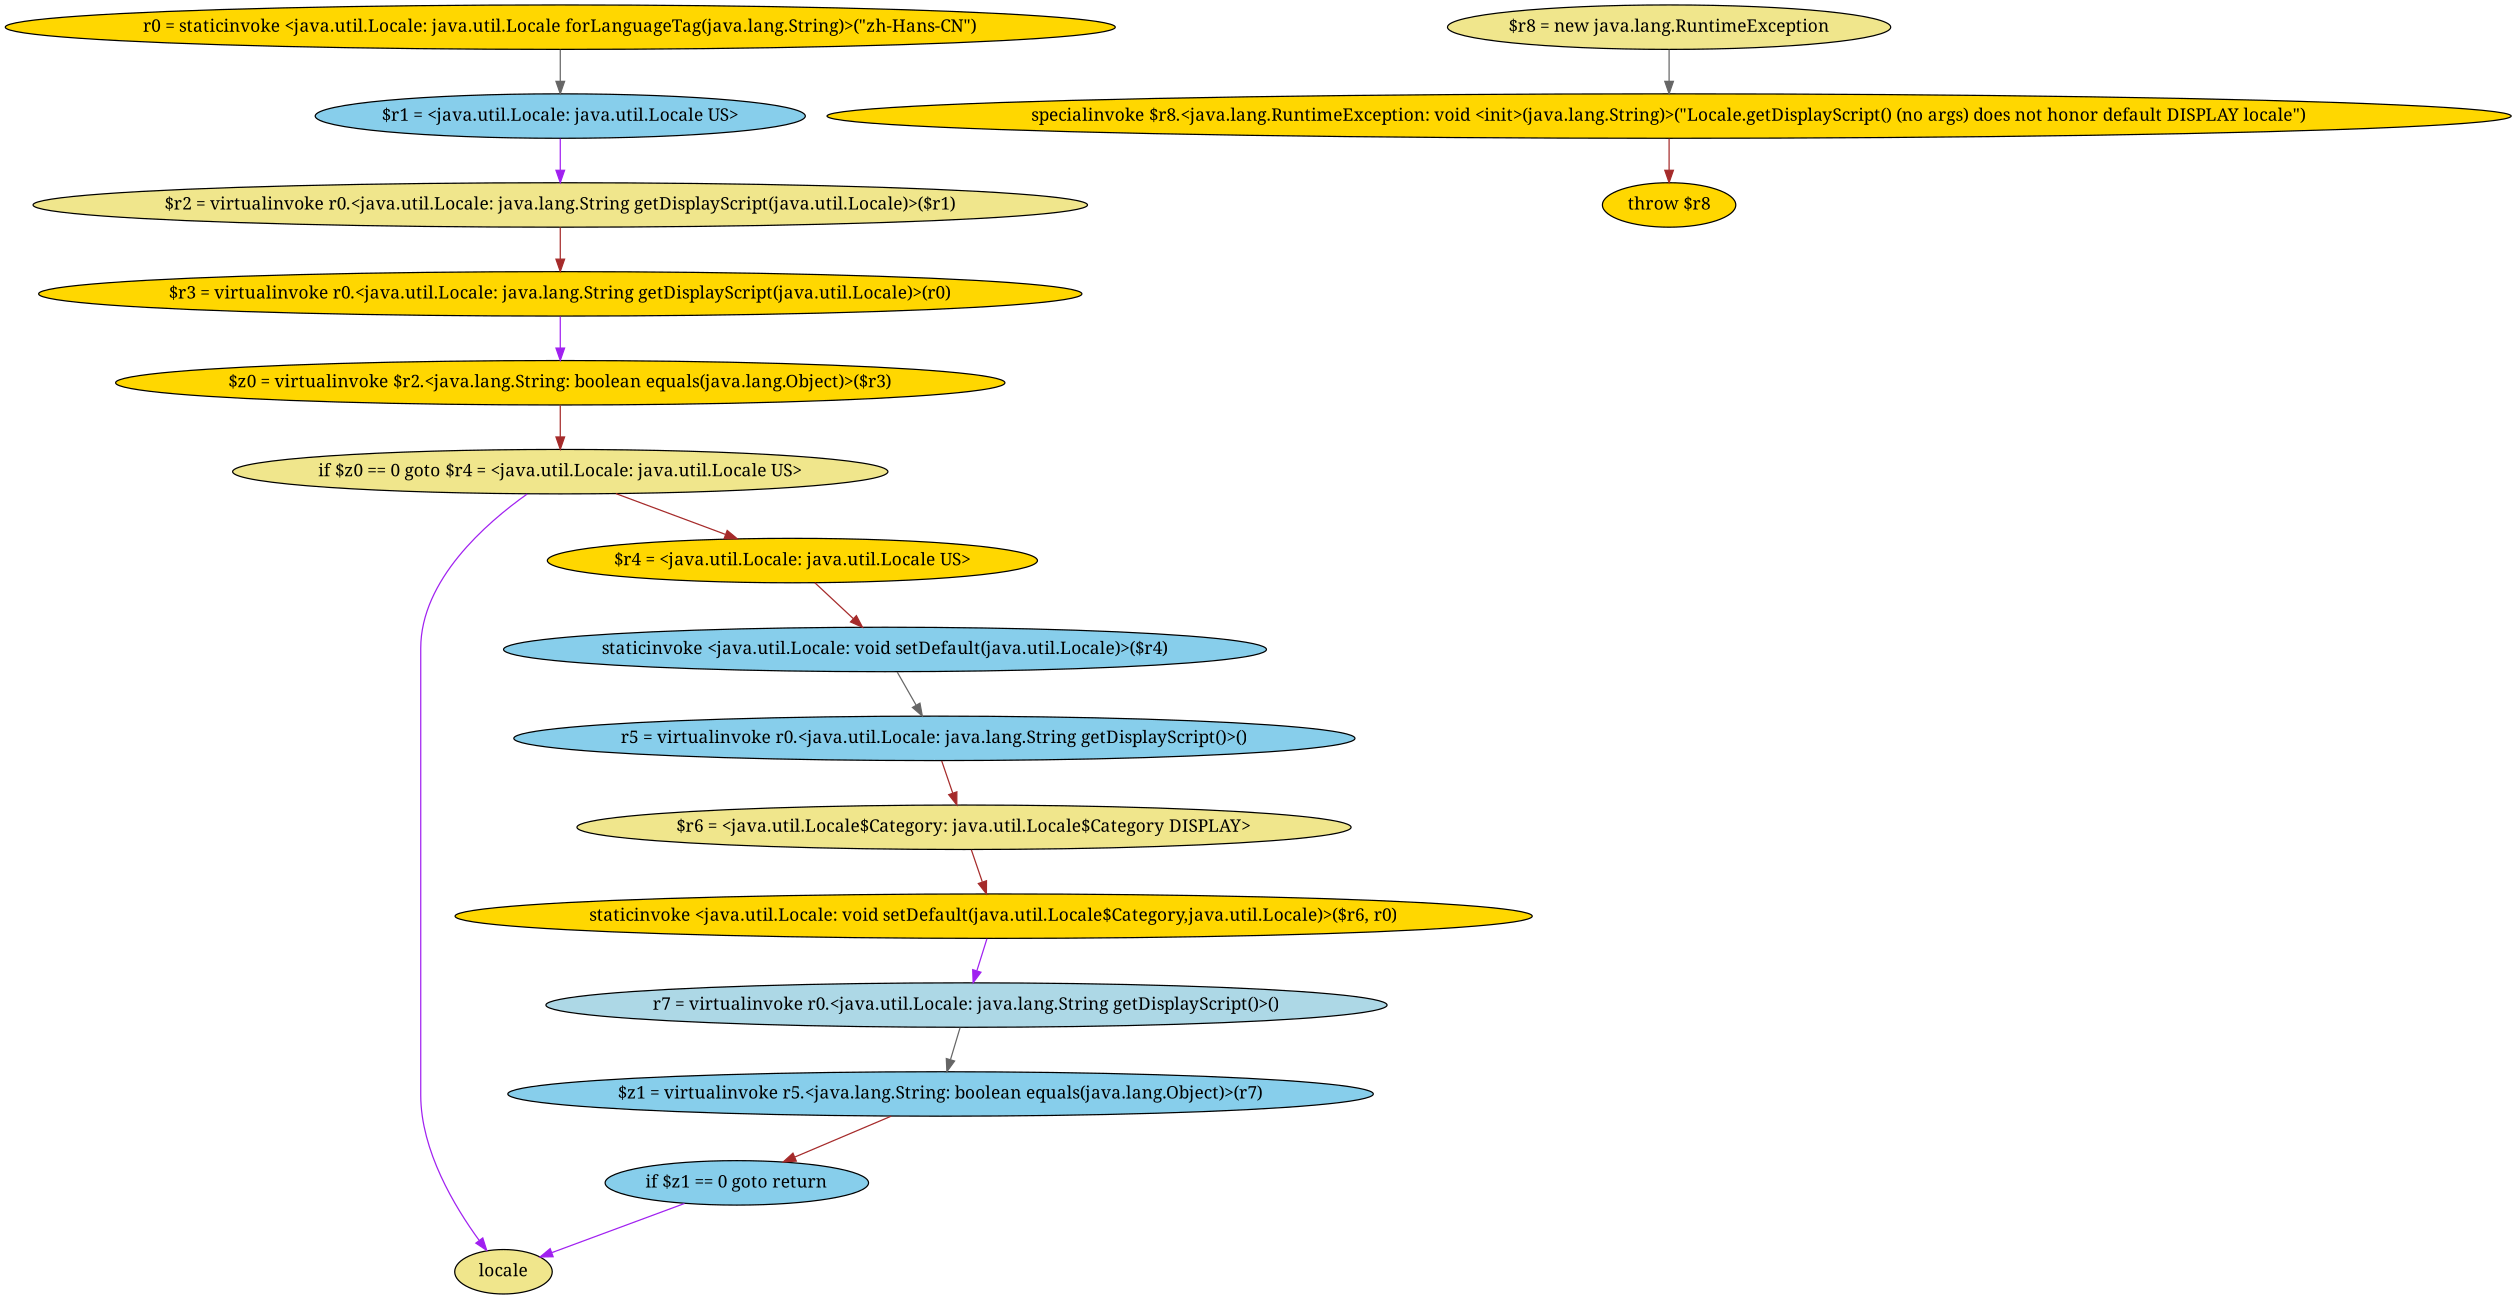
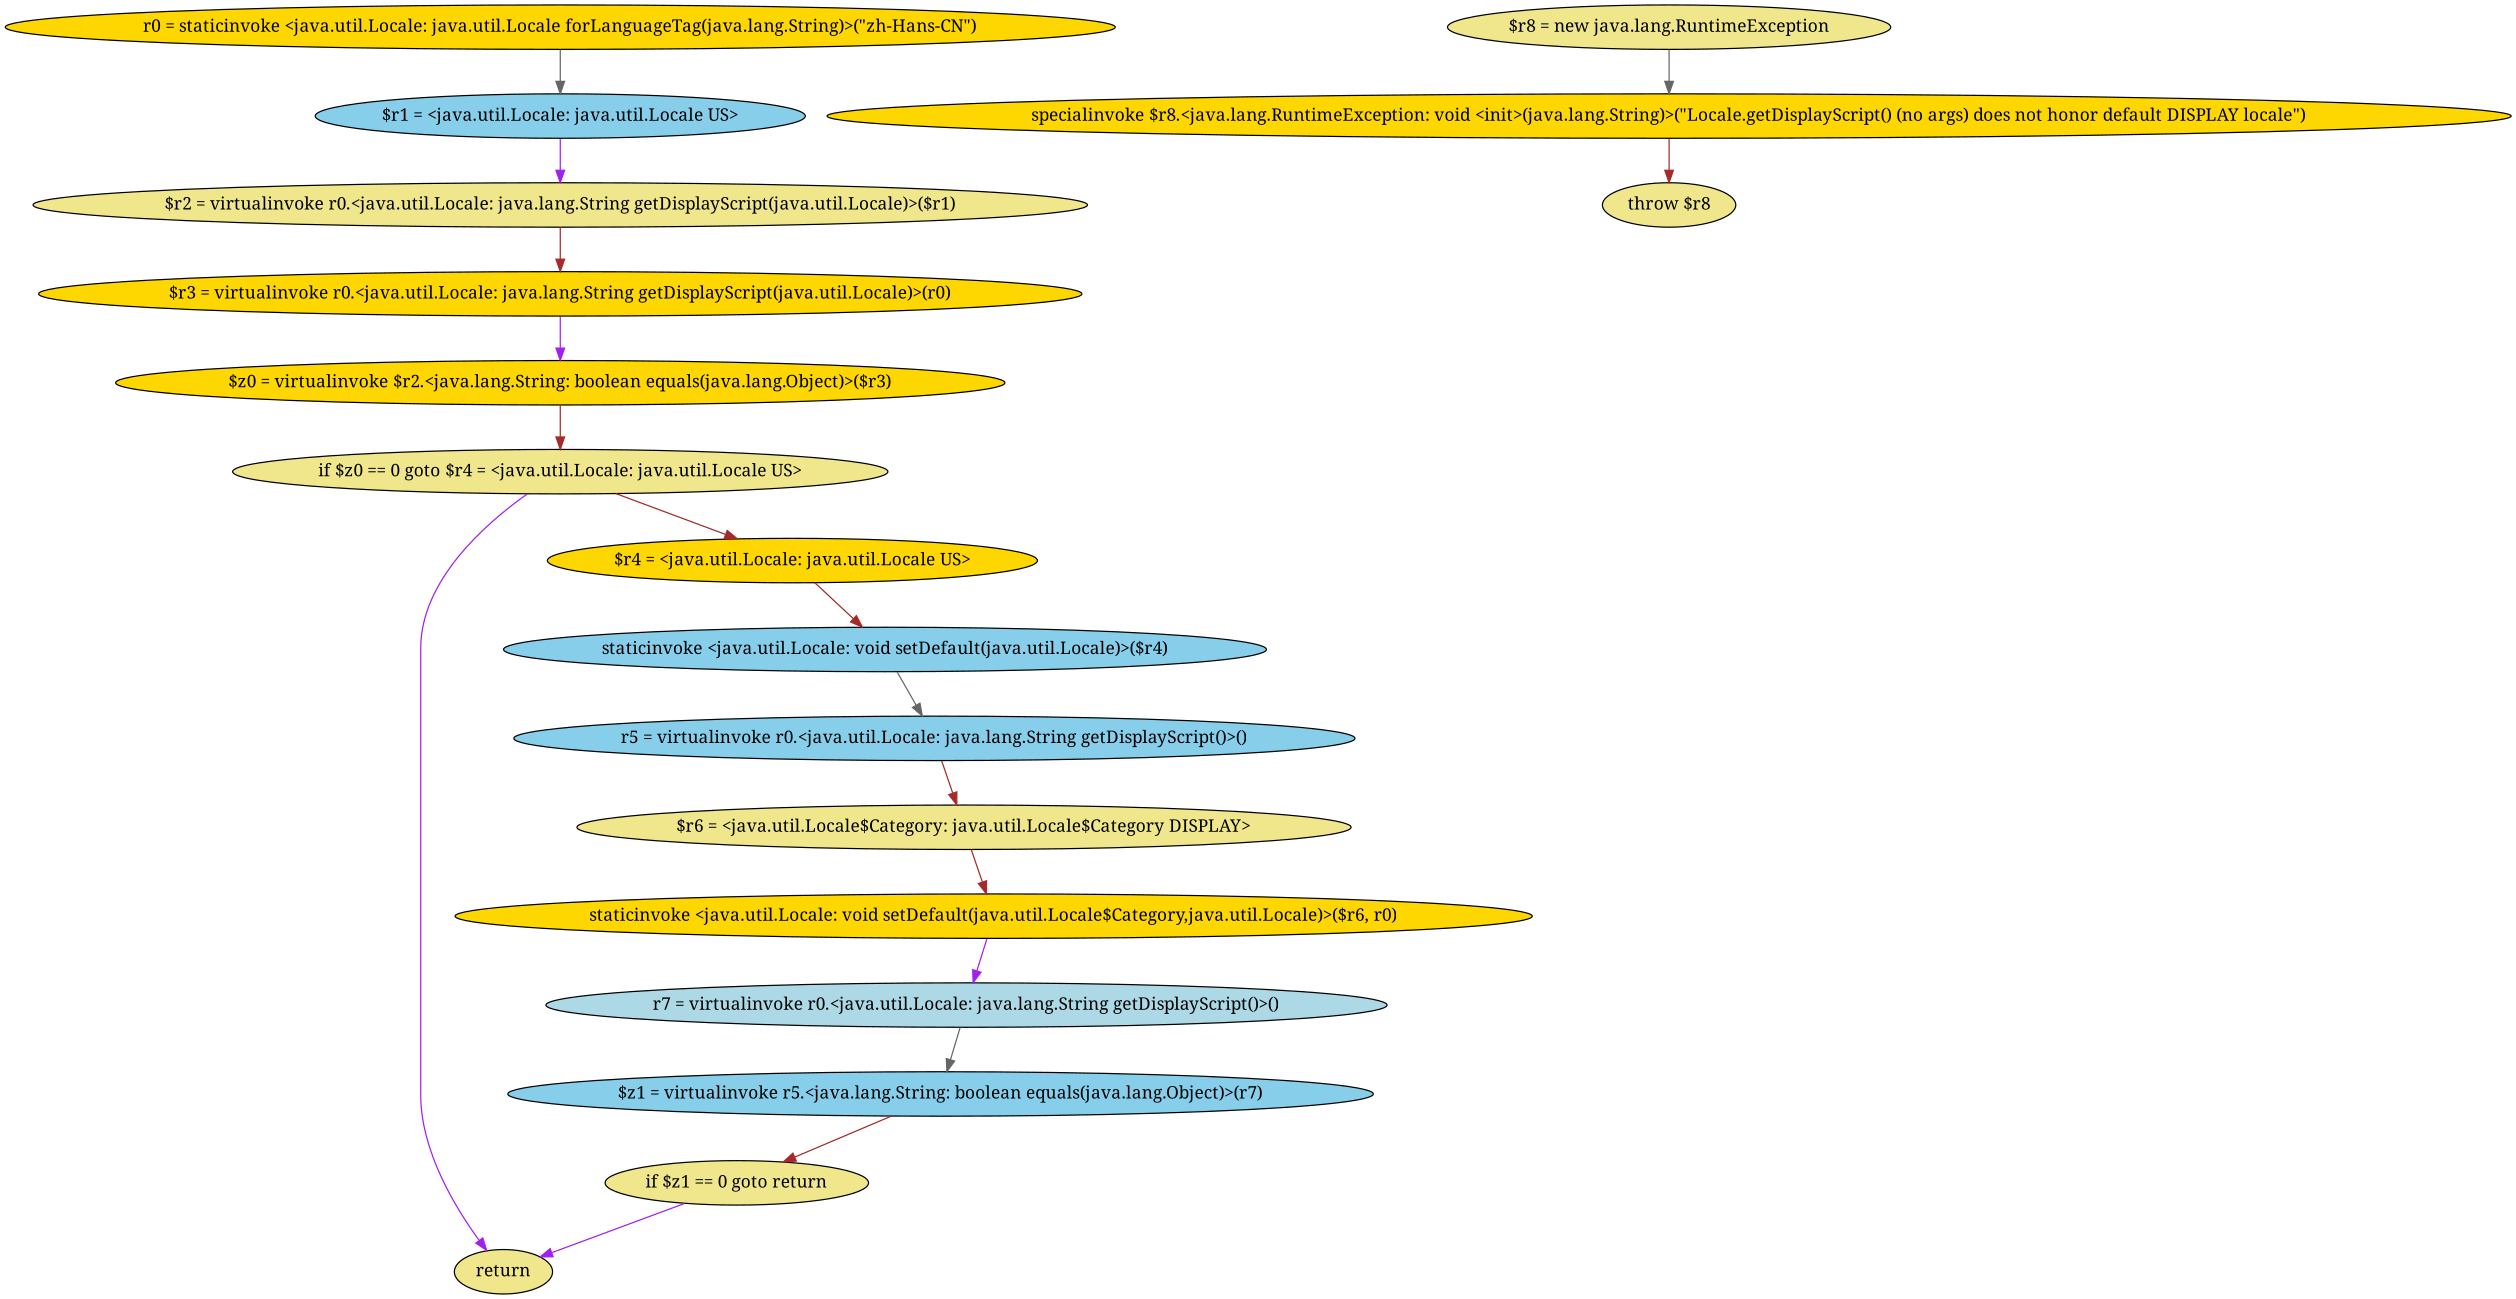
node "throw $r8": fillcolor gold -> khaki
node "if $z1 == 0 goto return": fillcolor skyblue -> khaki
node "locale": label "locale" -> "return"
